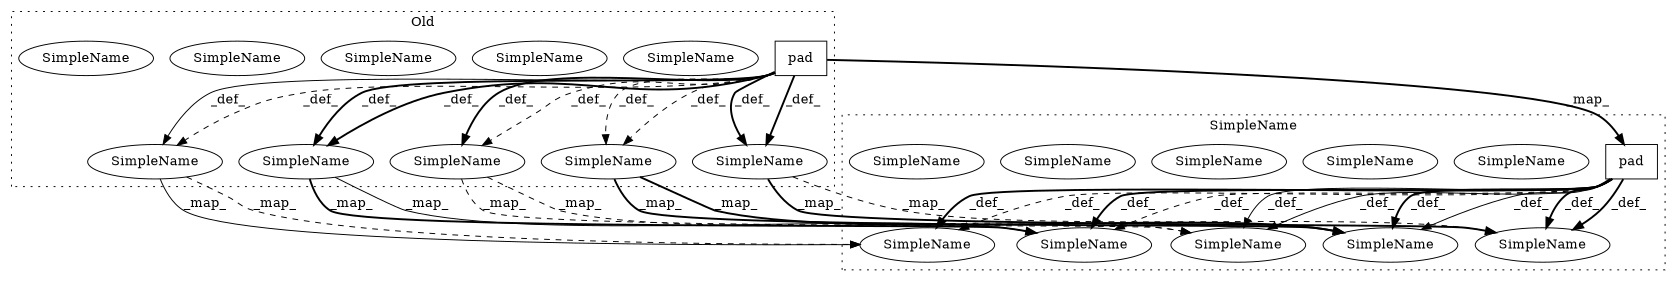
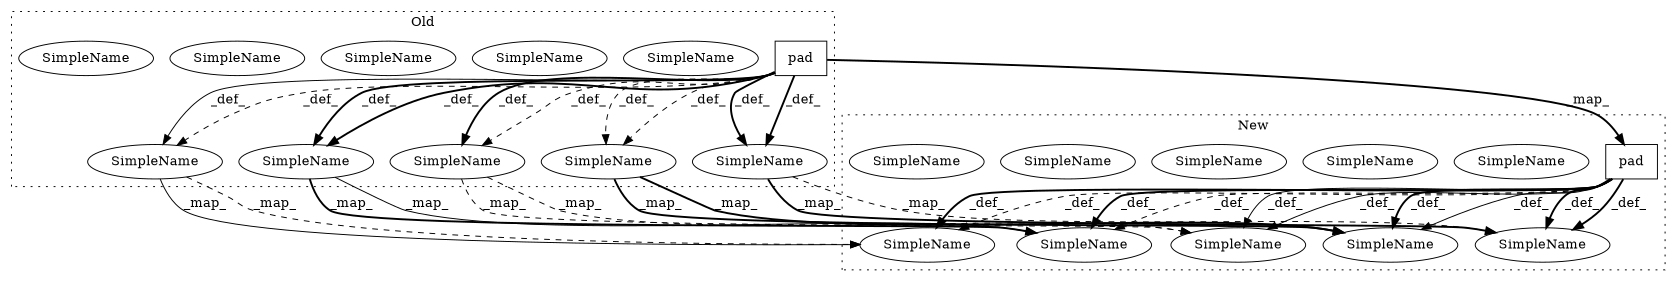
cluster "SimpleName": label "SimpleName" -> "New"
